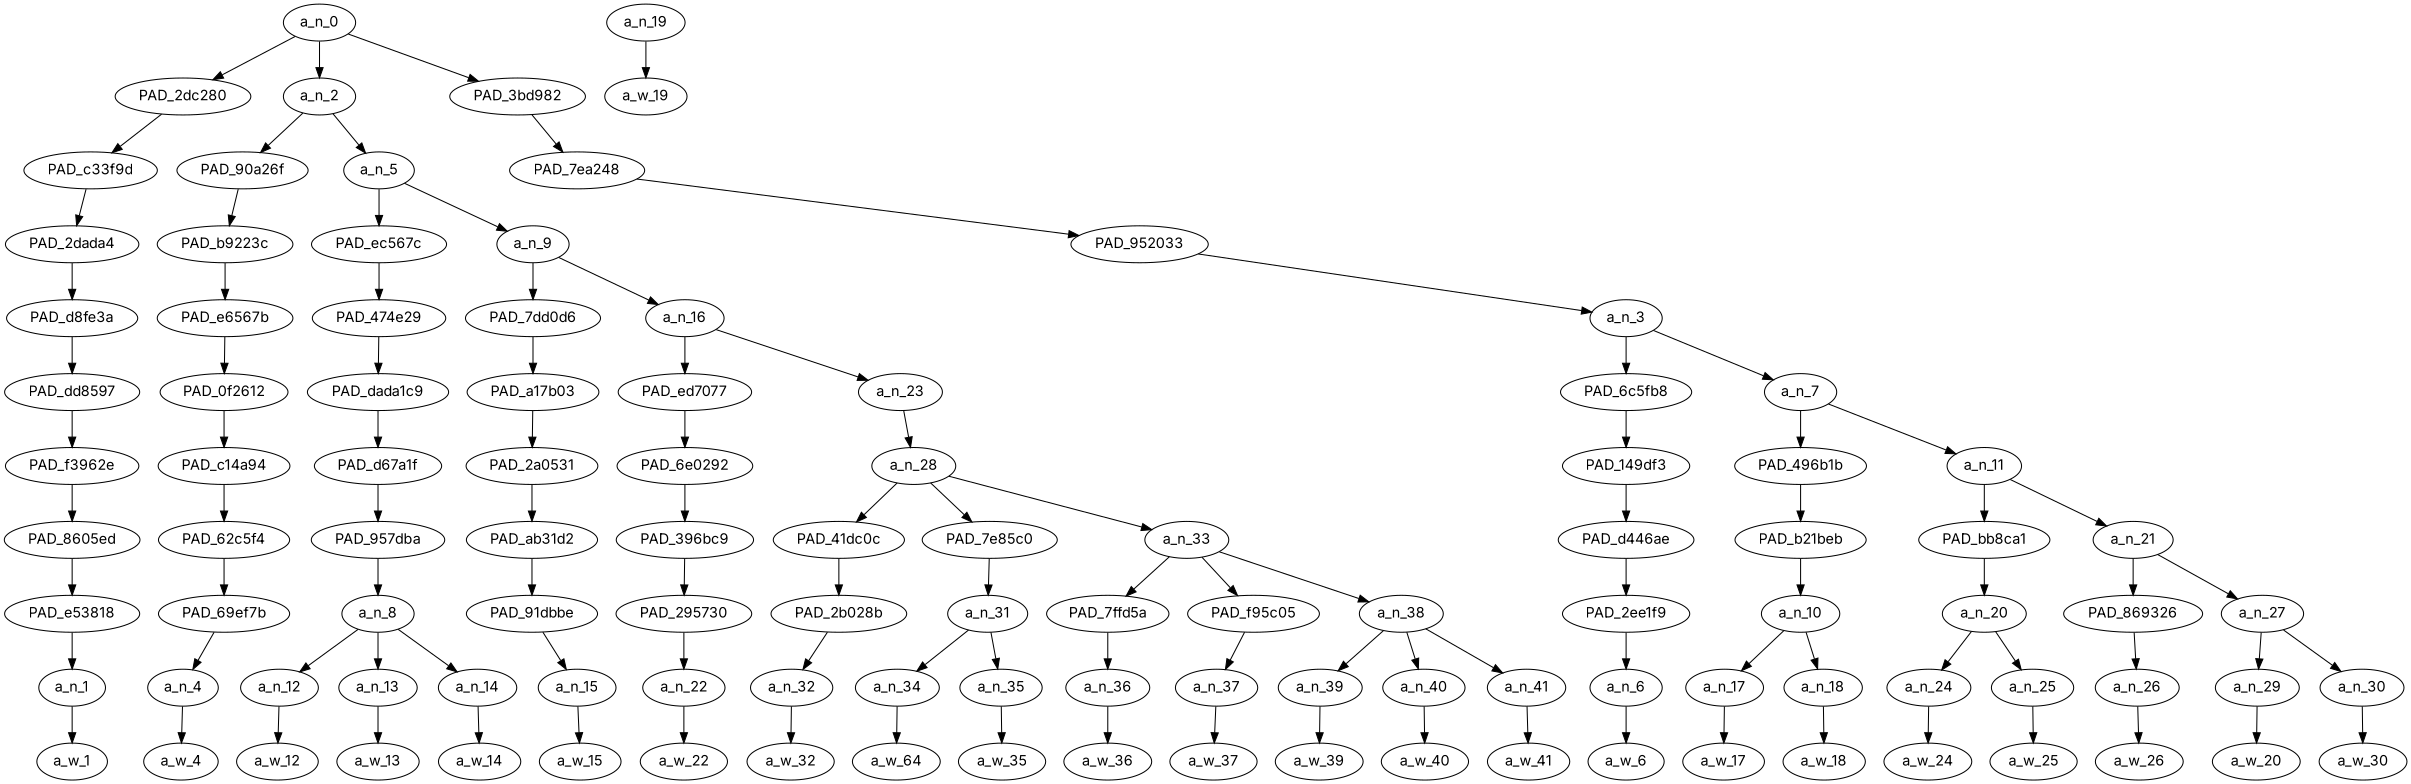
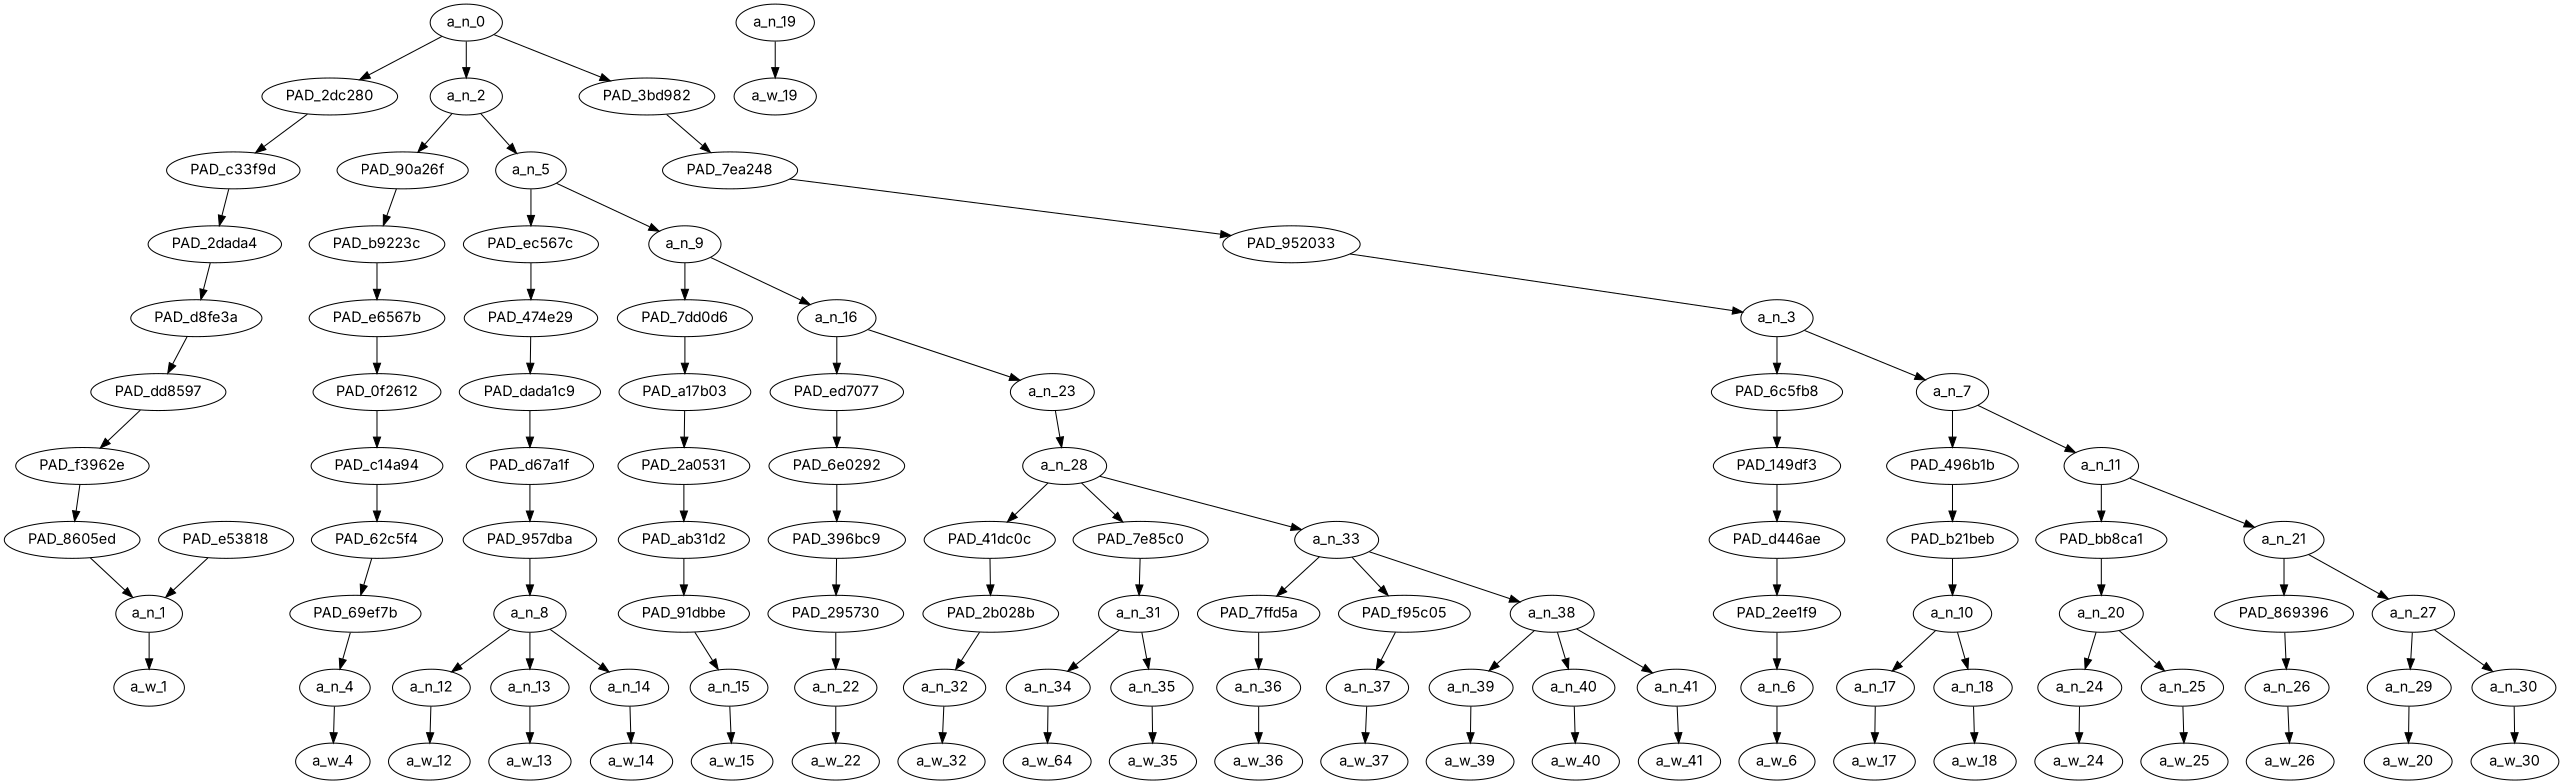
edge "PAD_8605ed" -> "PAD_e53818": now "PAD_8605ed" -> "a_n_1"
node "PAD_869326": label "PAD_869326" -> "PAD_869396"
